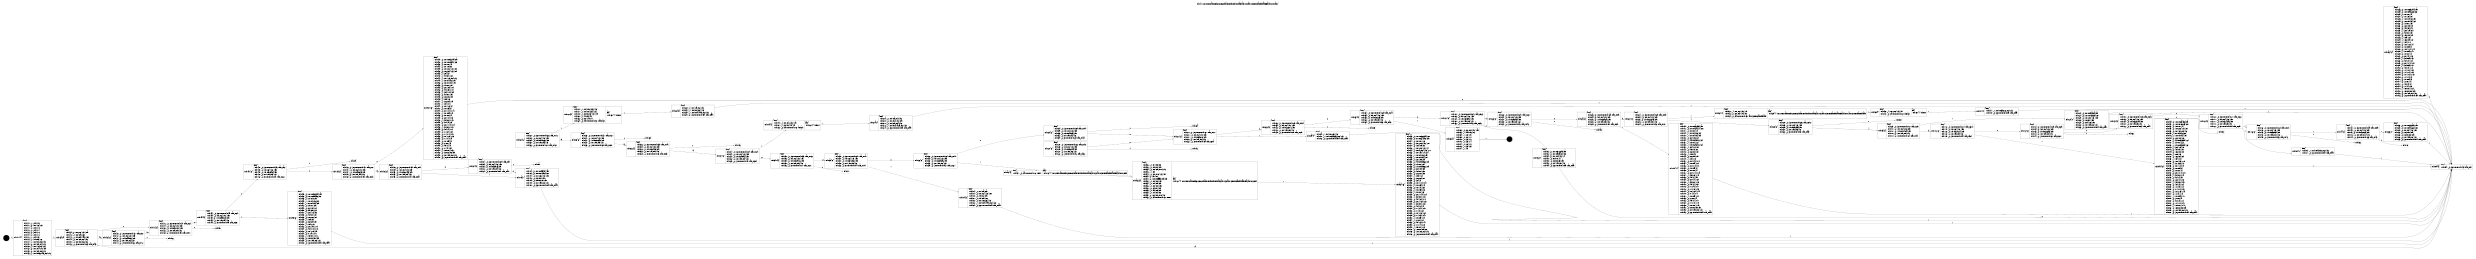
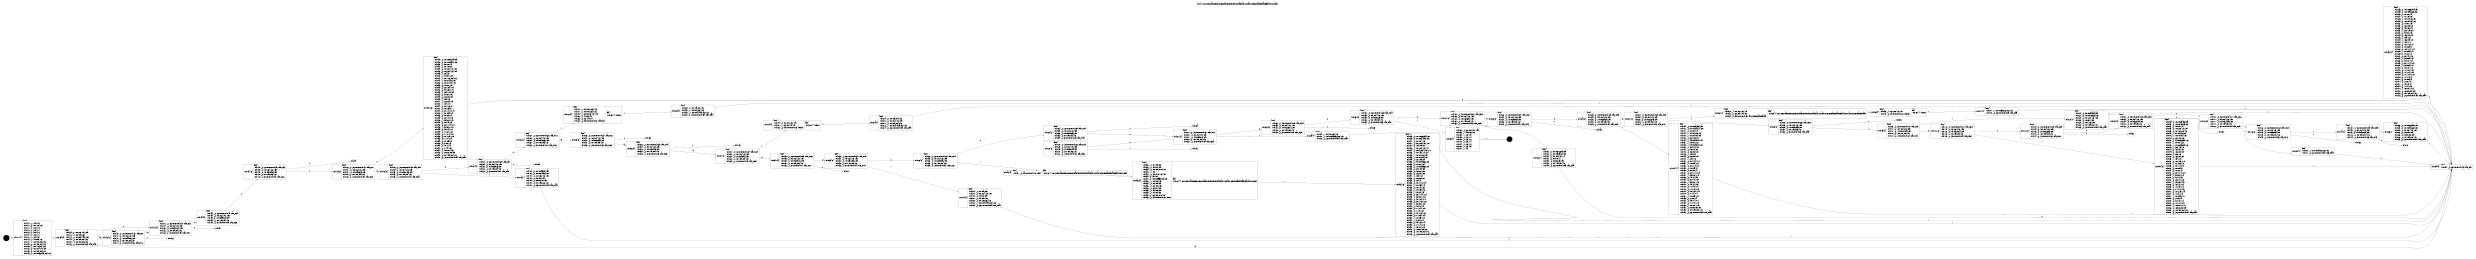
edge "0x401504 [28]" -> "0x4017ca [27]": now "0x401504 [28]" -> "0x401520 [28]"
node "0x4019de [83]": removed
